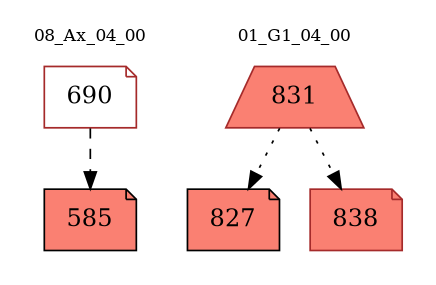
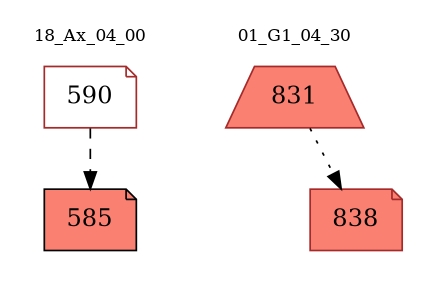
cluster "08_Ax_04_00": label "08_Ax_04_00" -> "18_Ax_04_00"
cluster "01_G1_04_00": label "01_G1_04_00" -> "01_G1_04_30"
node "690": label "690" -> "590"
node "827": removed
